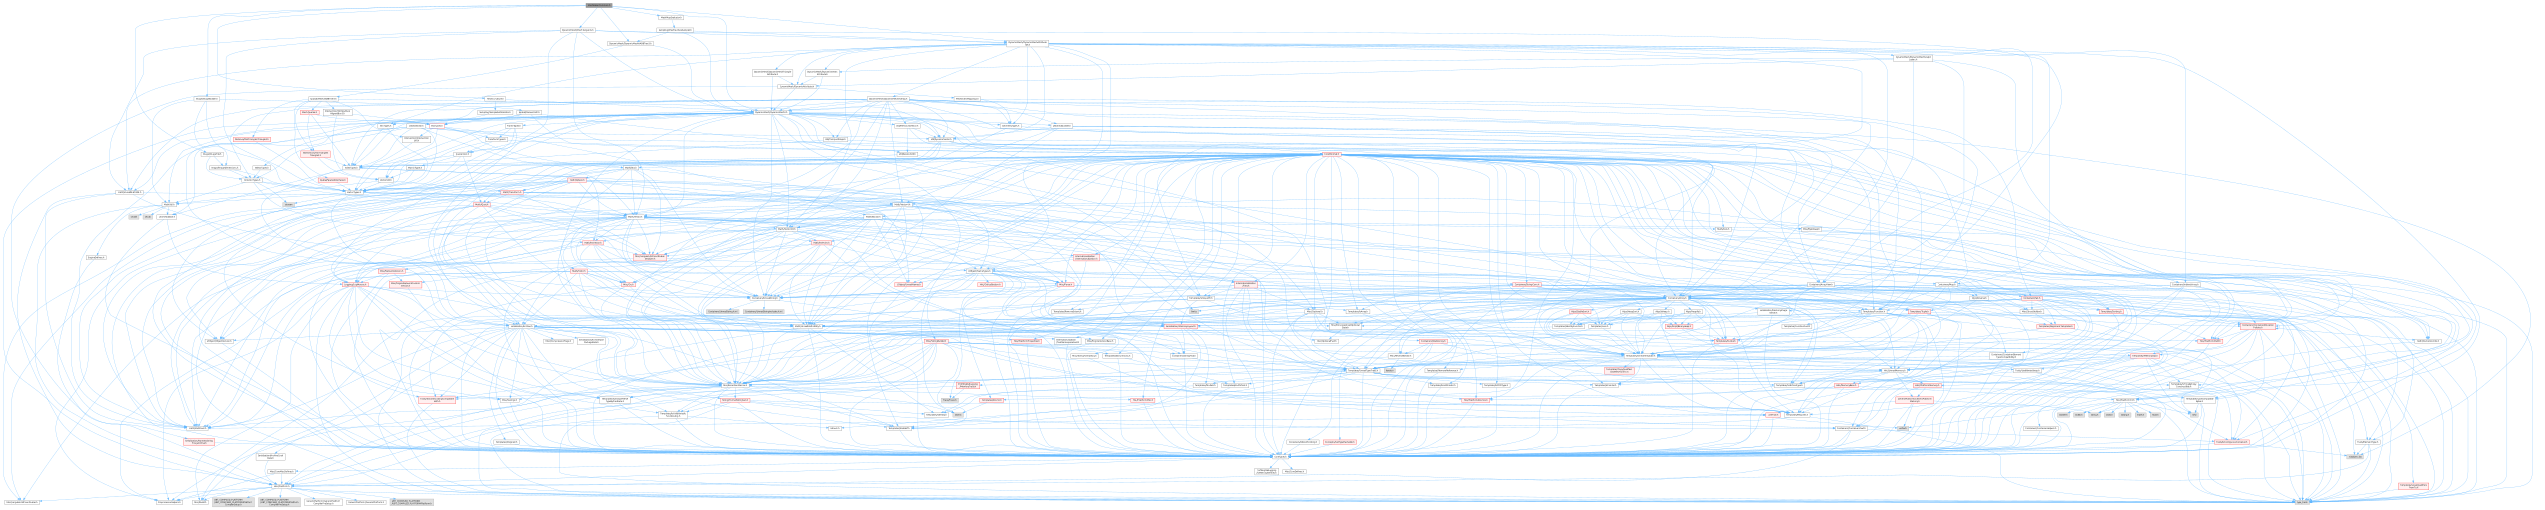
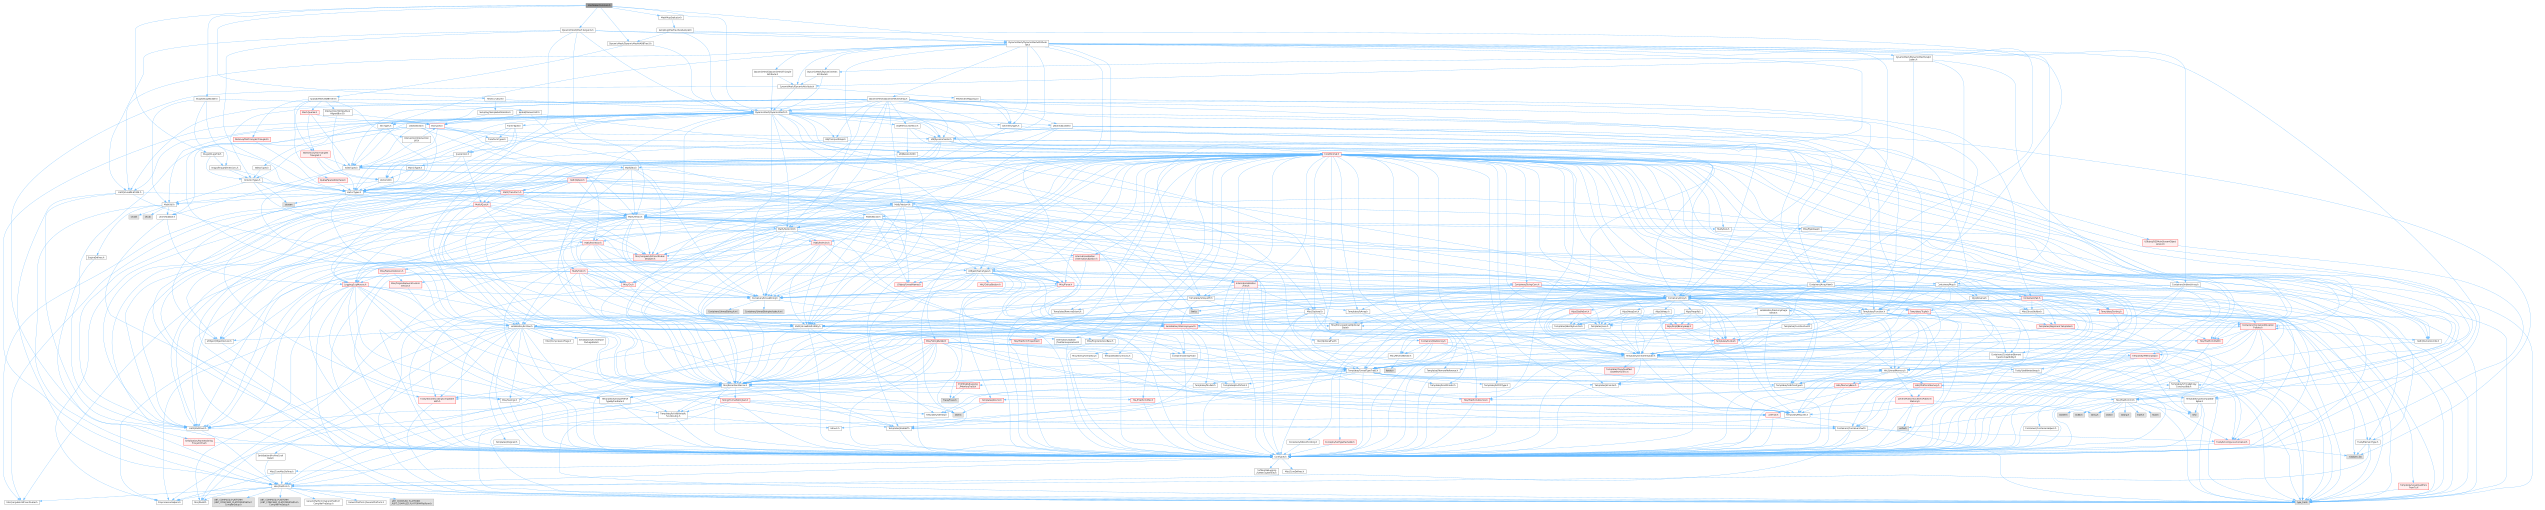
edge "BoxTypes.h" -> "Intersection/Intersection Util.h": reversed
edge "Intersection/IntrTriangle3 Triangle3.h" -> "VectorTypes.h": added
node "UObject/UE5MainStreamObject Version.h": added
edge "Containers/ArrayView.h" -> "Misc/ReverseIterate.h": now "Templates/FunctionFwd.h" -> "Misc/ReverseIterate.h"
edge "Containers/Map.h" -> "Templates/UnrealTypeTraits.h": added
edge "Containers/Map.h" -> "Containers/ContainerElement TypeCompatibility.h": added
edge "Templates/Sorting.h" -> "Templates/Less.h": added
edge "Containers/ContainerAllocation Policies.h" -> "Misc/AssertionMacros.h": added
edge "Templates/UnrealTemplate.h" -> "Traits/IsContiguousContainer.h": now "Containers/ContainerElement TypeCompatibility.h" -> "Traits/IsContiguousContainer.h"
edge "CoreFwd.h" -> "wchar.h": now "CoreFwd.h" -> "Containers/ContainersFwd.h"
edge "Math/MathFwd.h" -> "HAL/Platform.h": added
